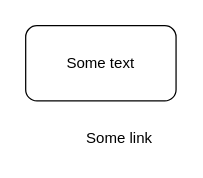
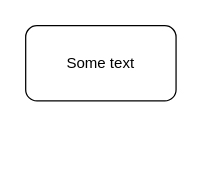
node "Some link": removed
